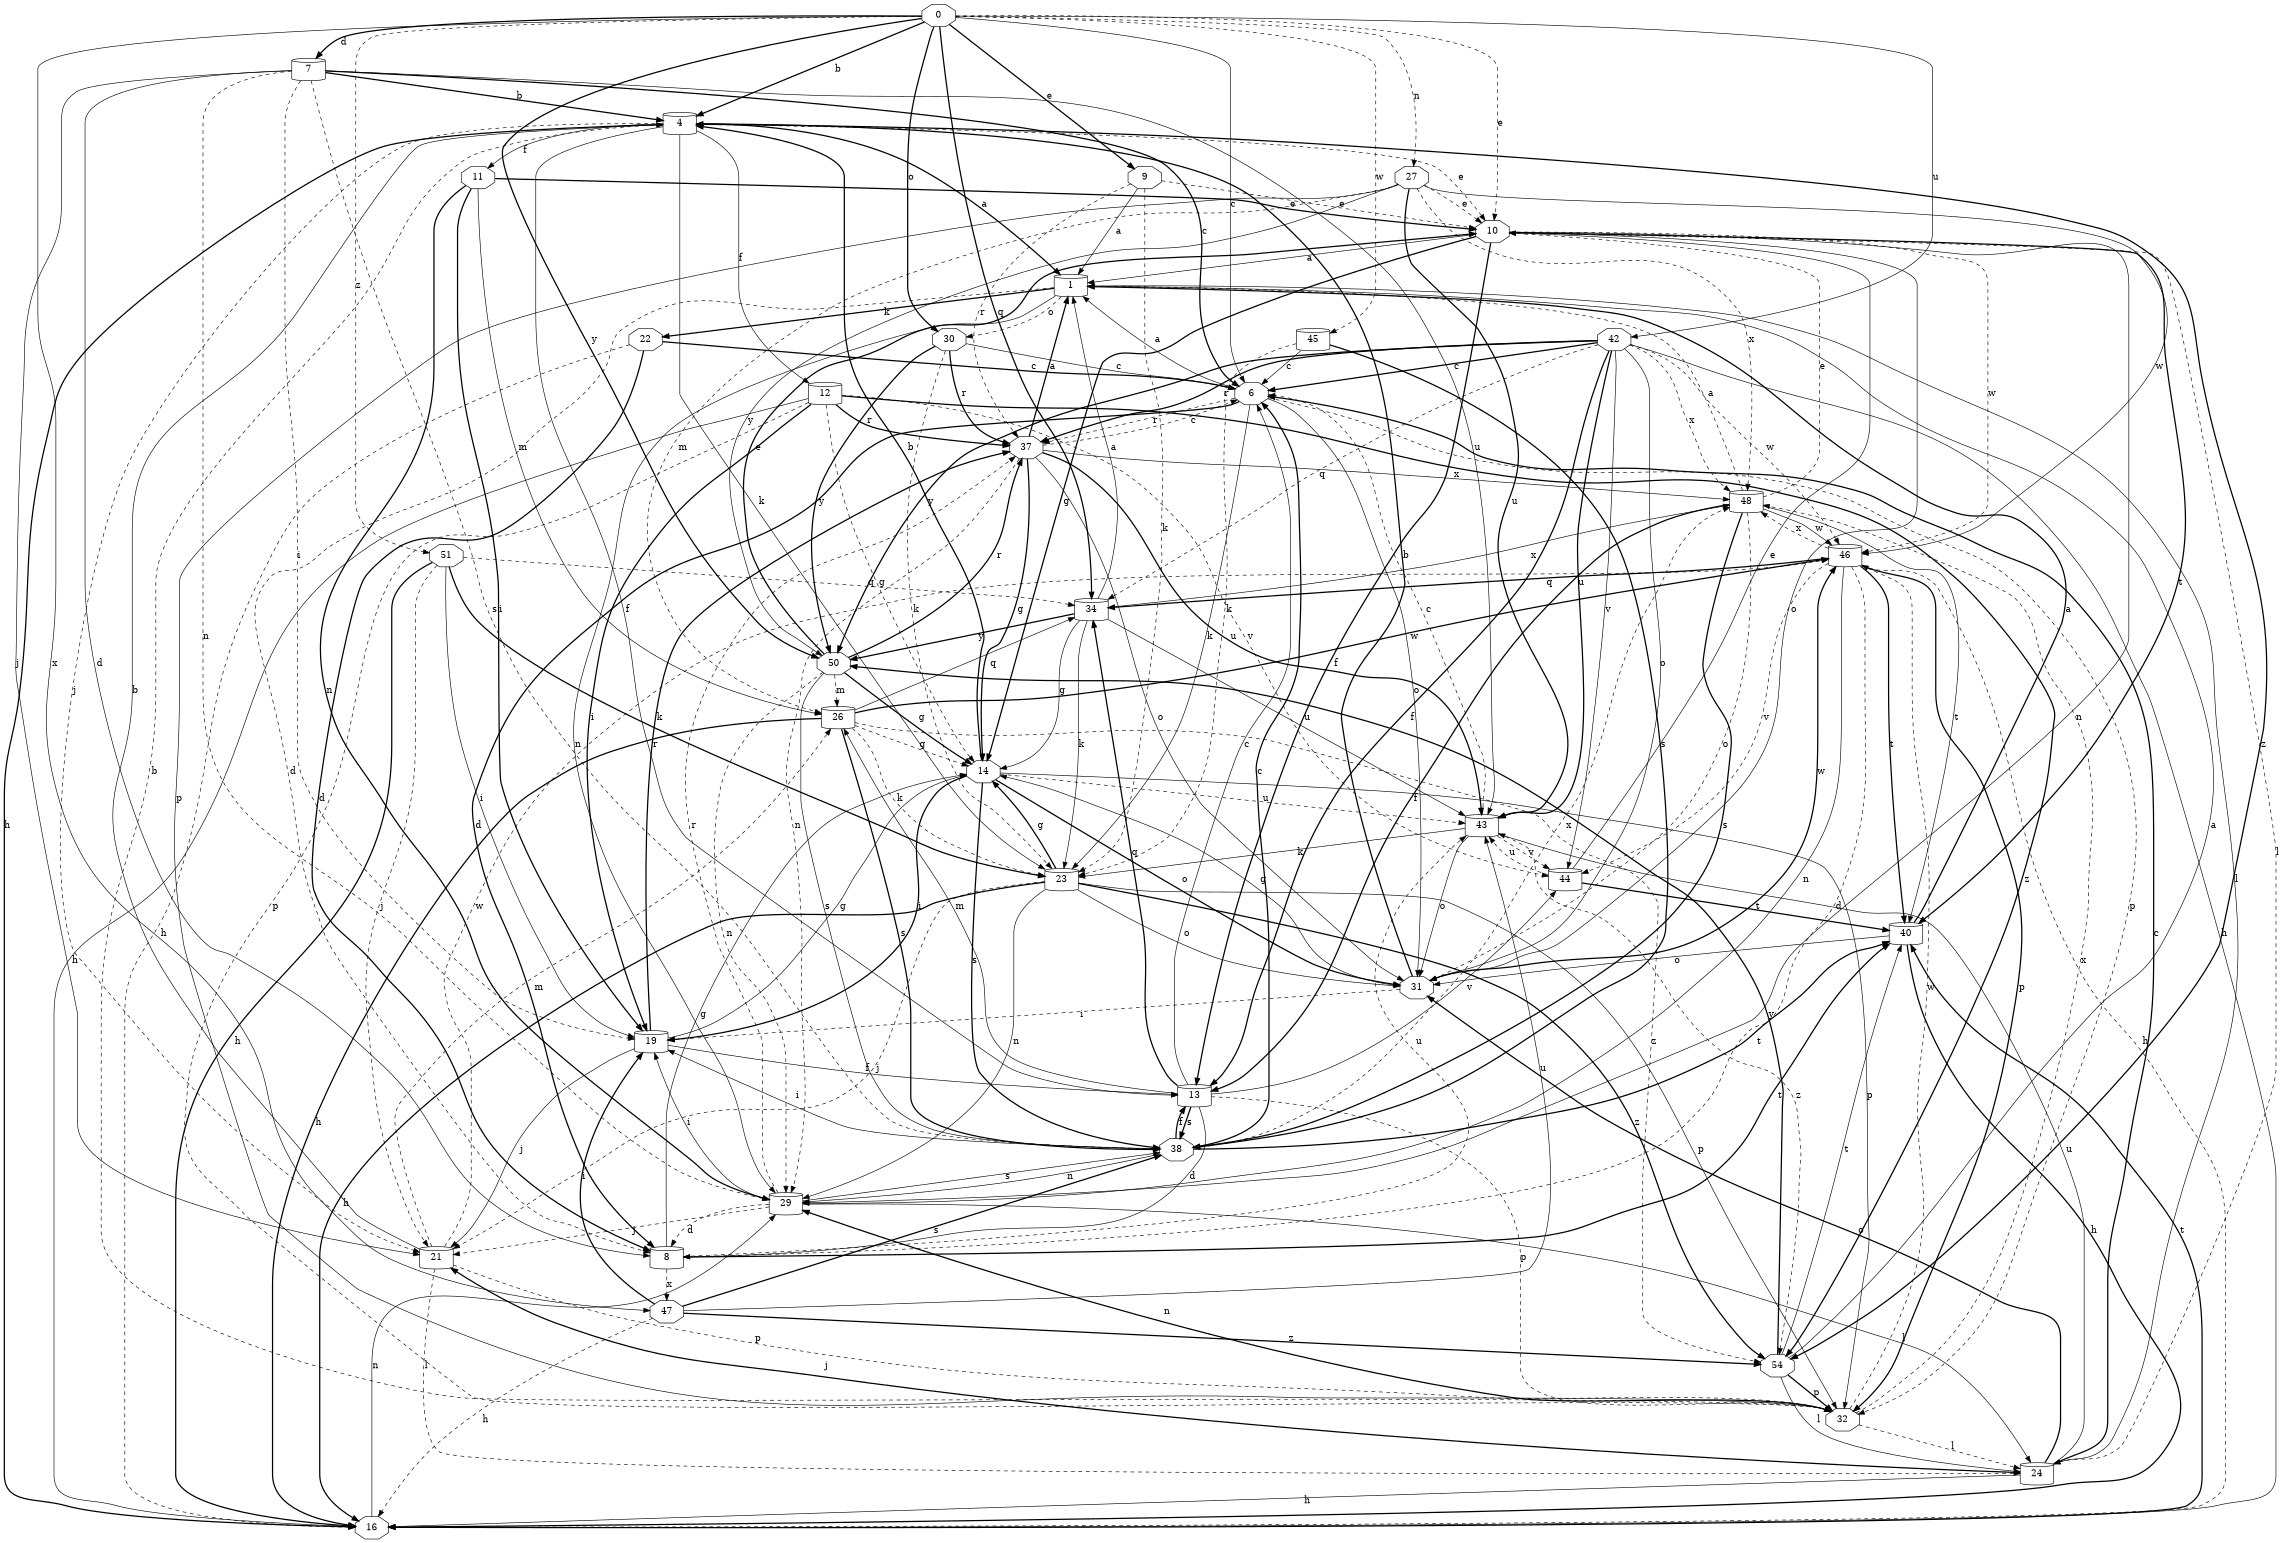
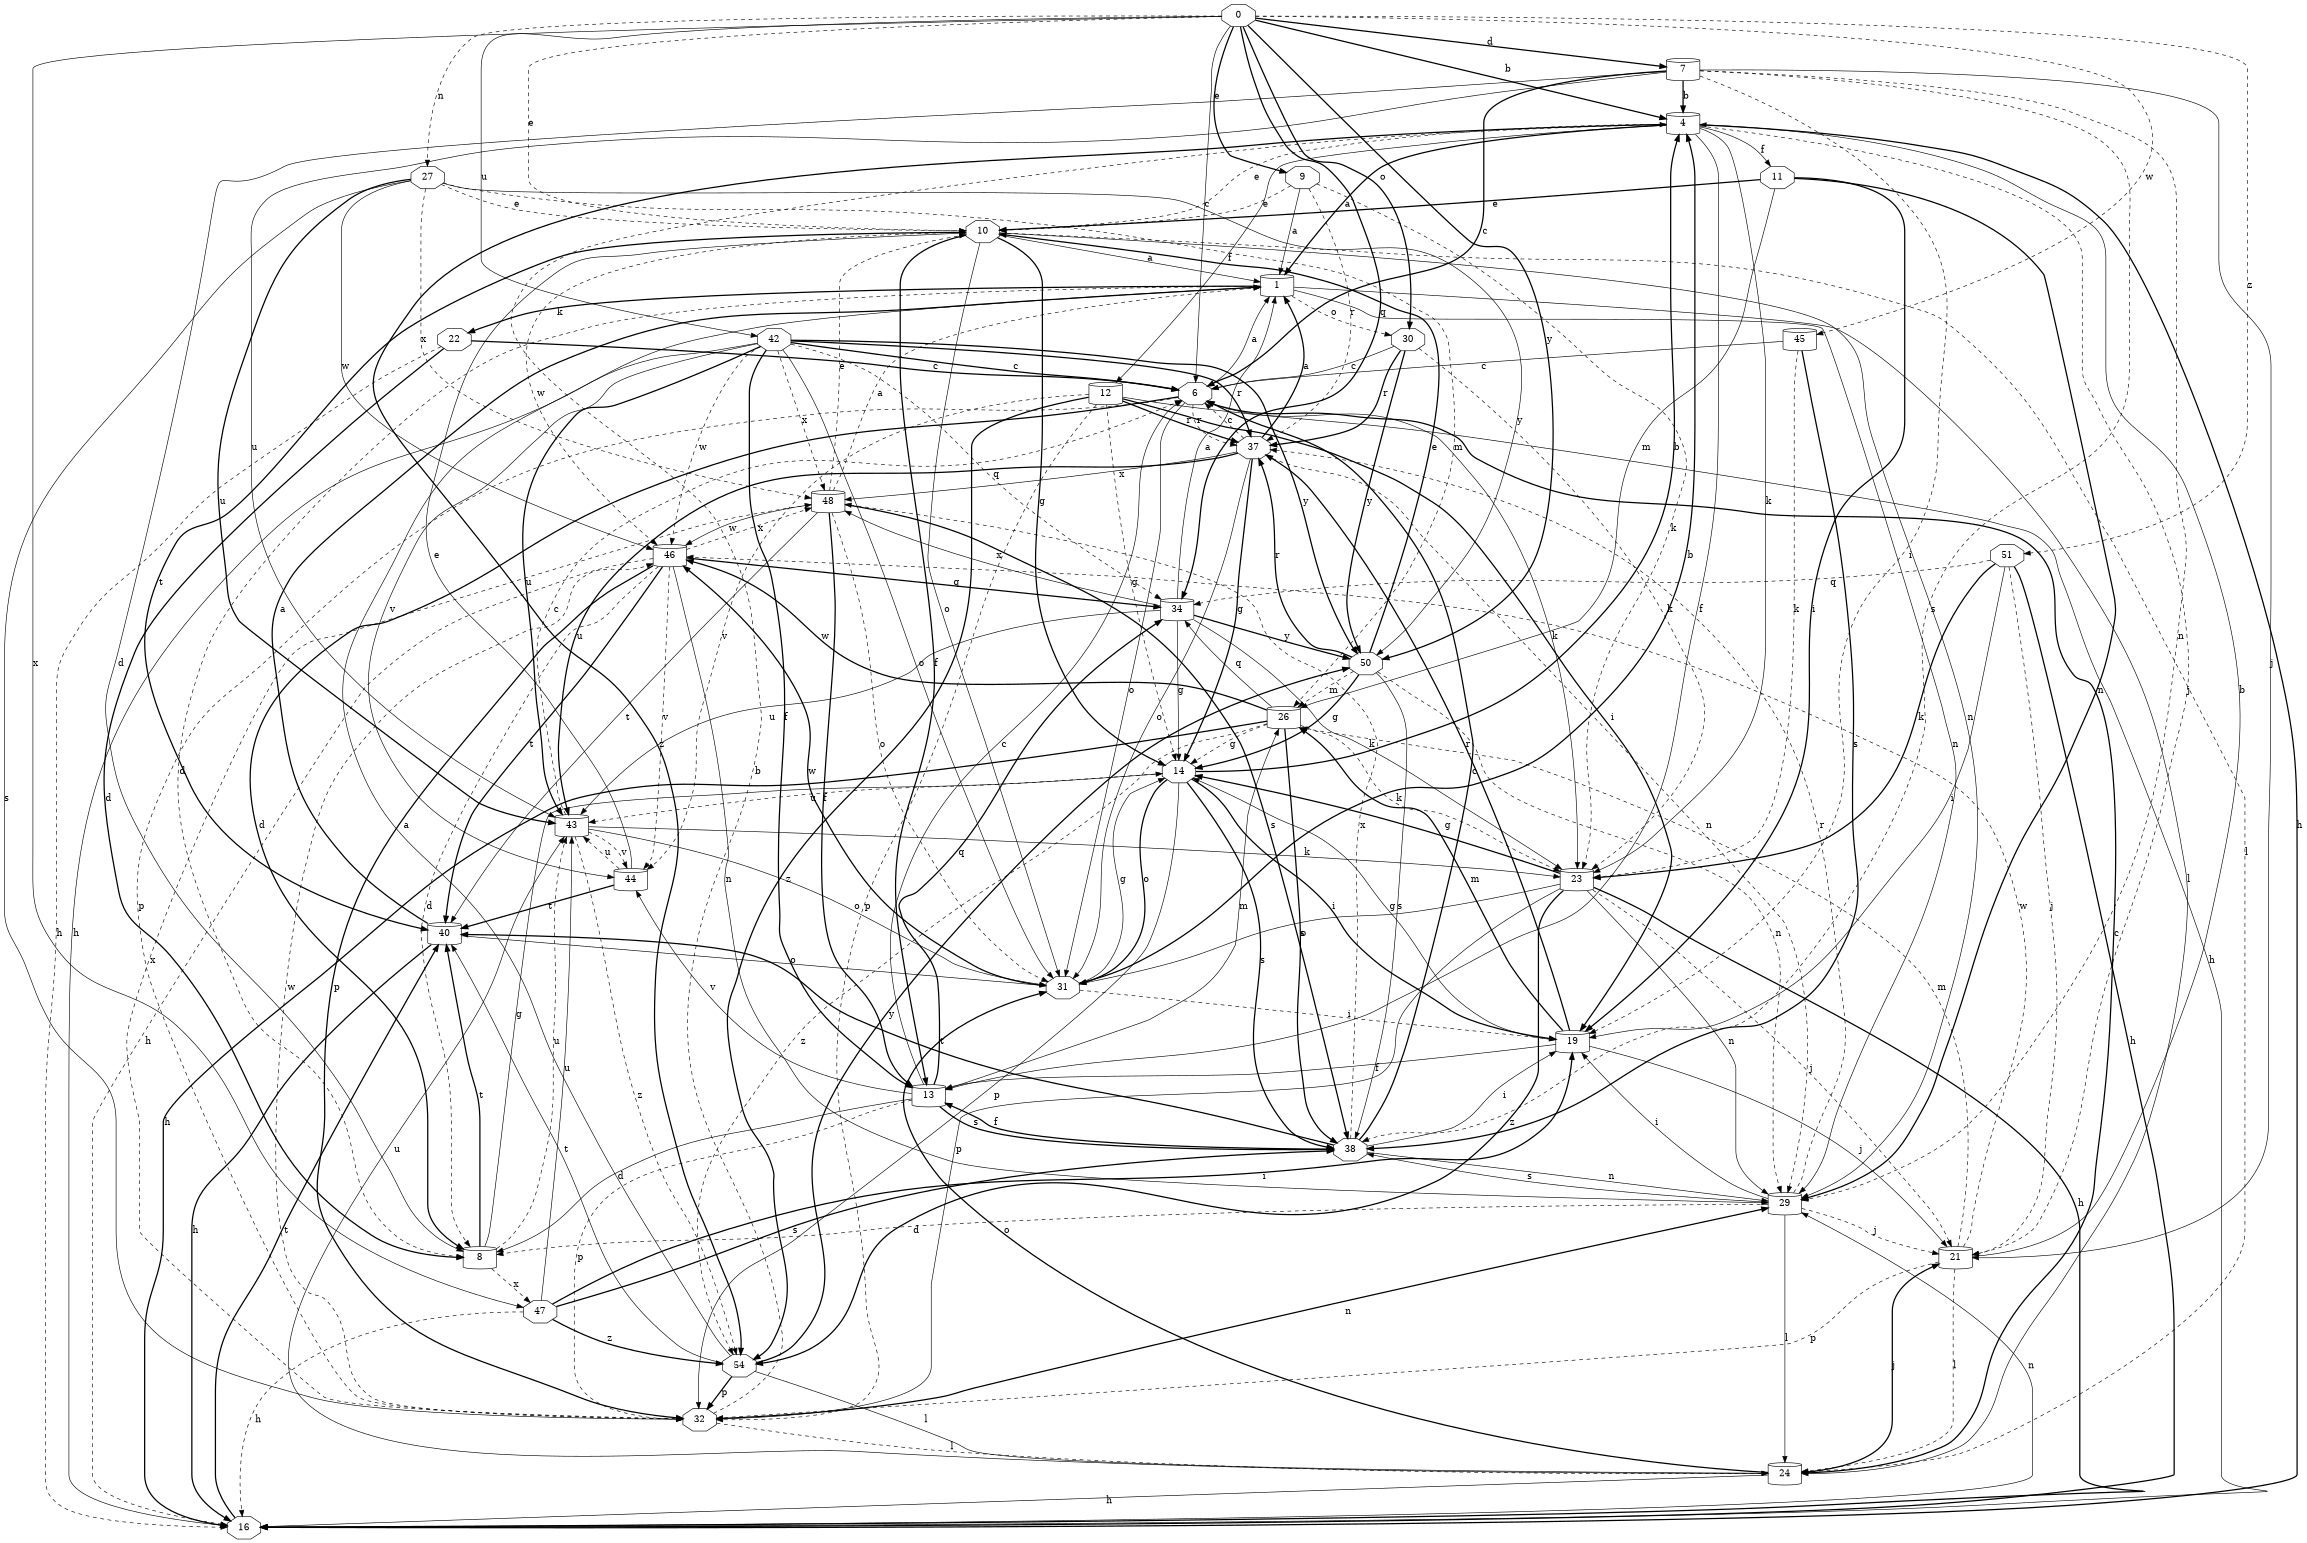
edge "27" -> "32": label "p" -> "s"
edge "19" -> "26": added, label "m"
